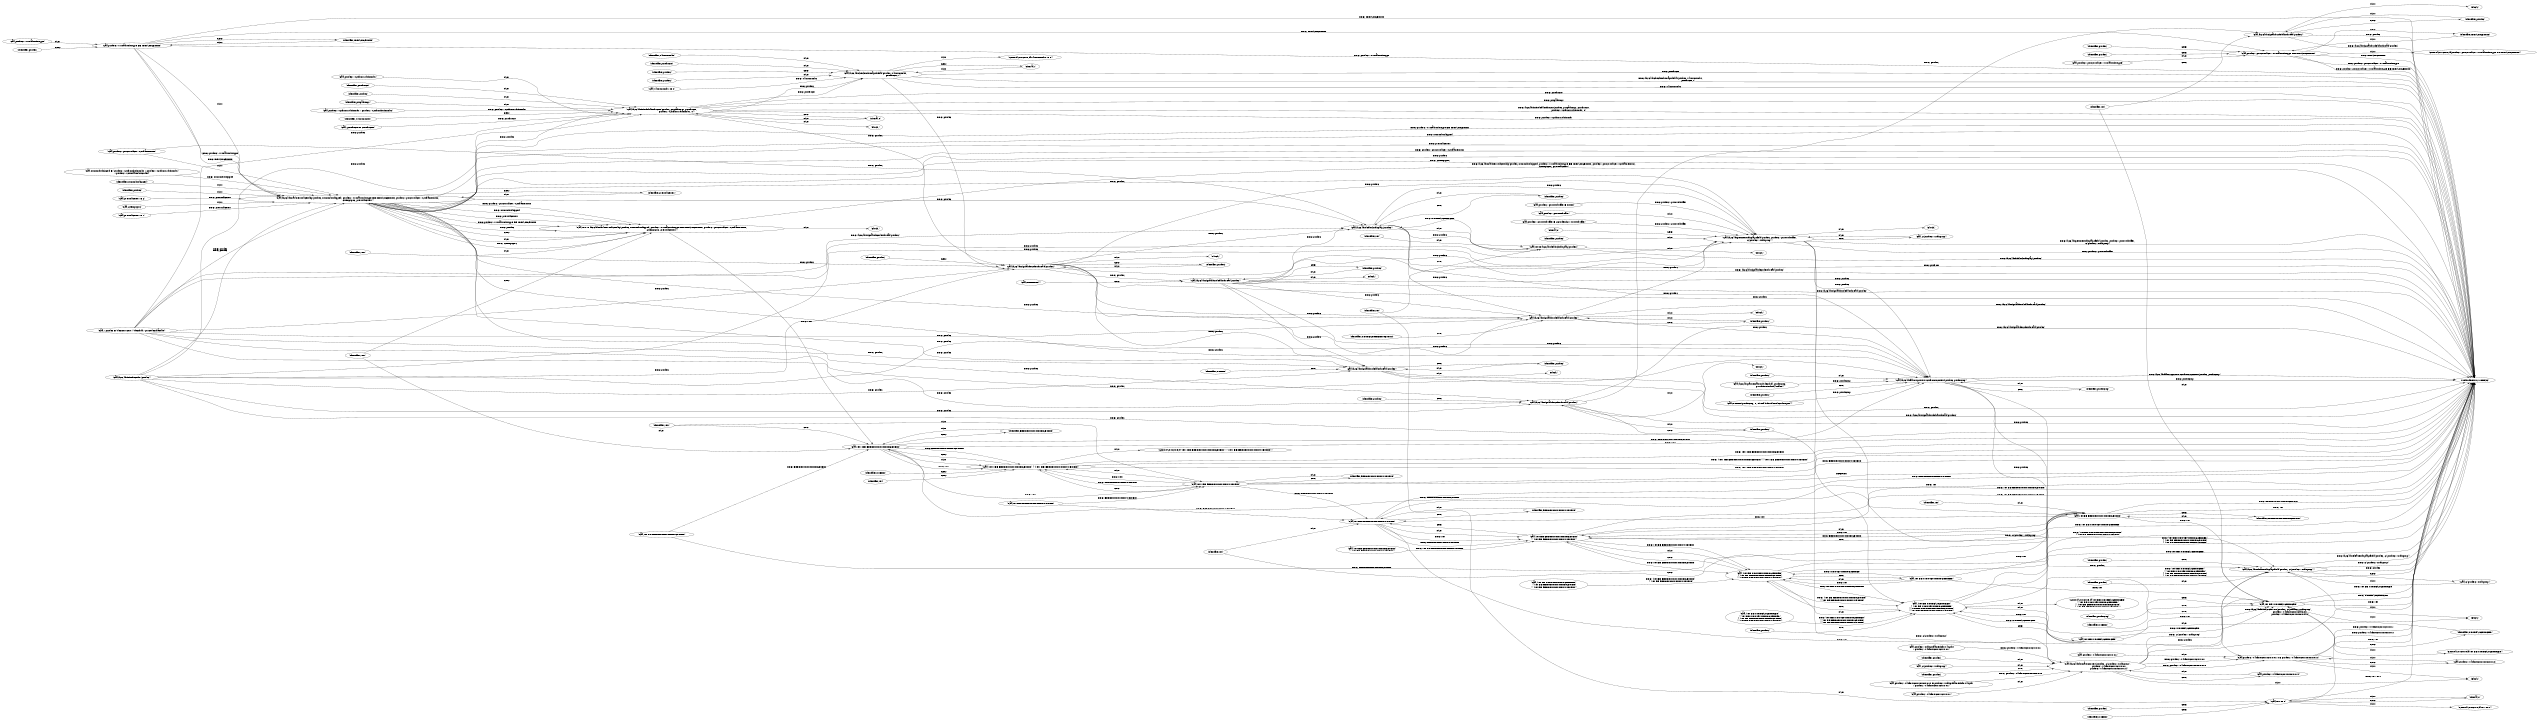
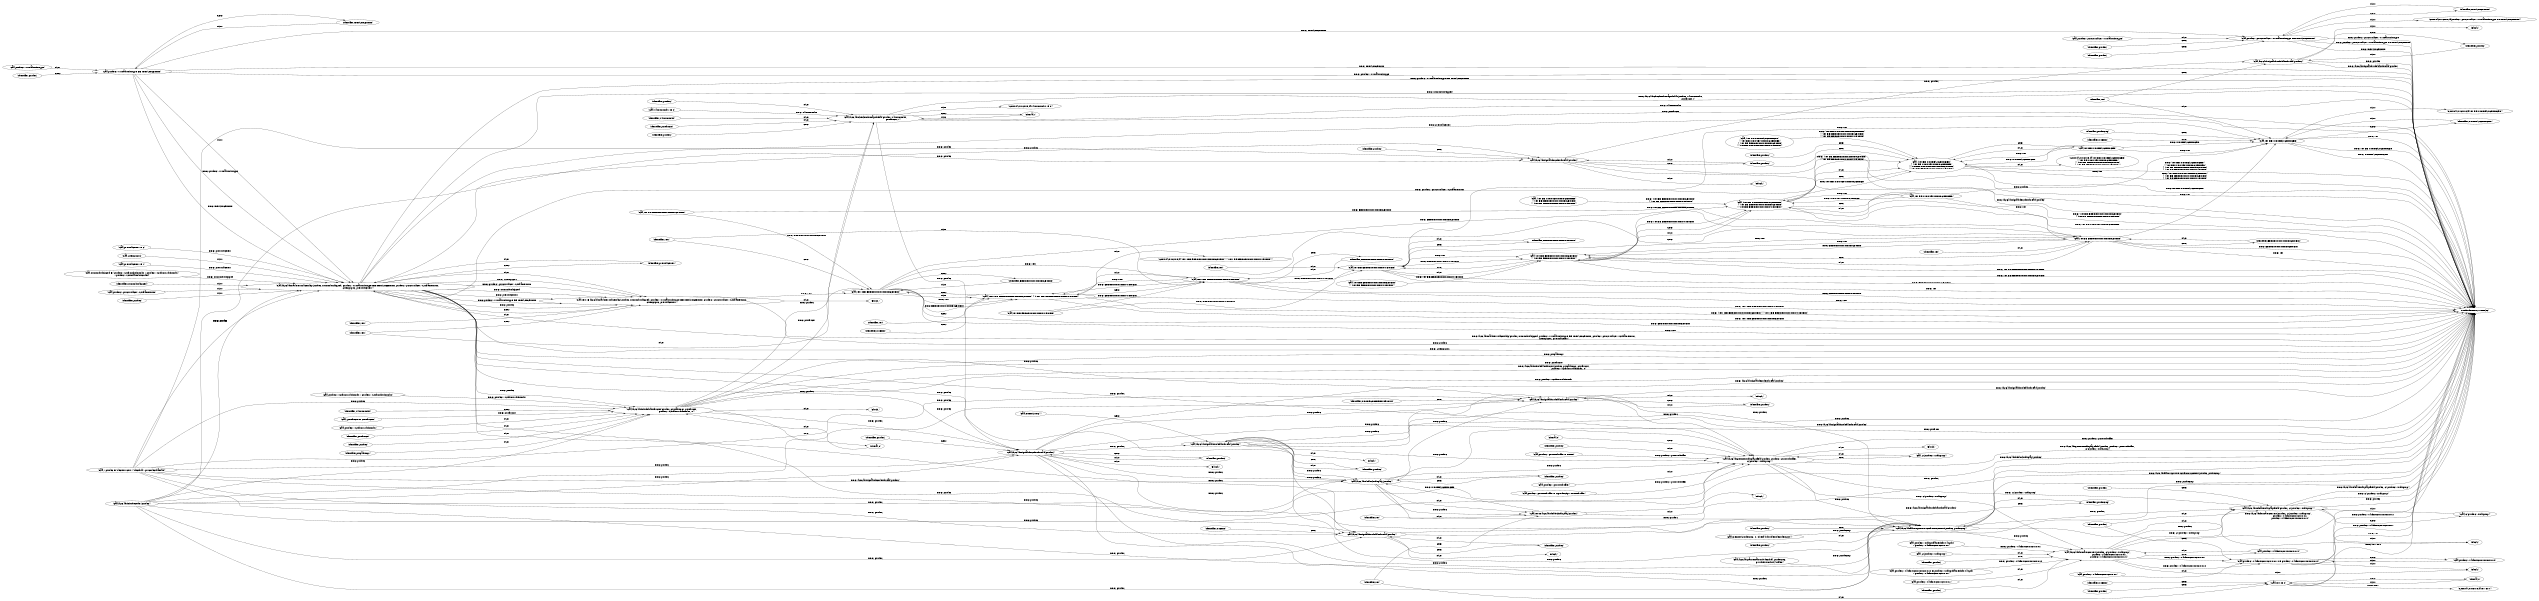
edge "(Call,ps_dec->ps_cur_slice->u2_frame_num)" -> "(Call,ih264d_deblock_display(ps_dec))": now "(Call,ih264d_init_decoder(ps_dec))" -> "(Call,ih264d_deblock_display(ps_dec))"
node "(Call,DATA_NAL())": label "(Call,DATA_NAL())" -> "(Call,DATA_SYNC())"
edge "(Call,ret != 0)" -> "(ControlStructure,if(ret != 0))": label "AST: " -> "UNAVAIL: "
